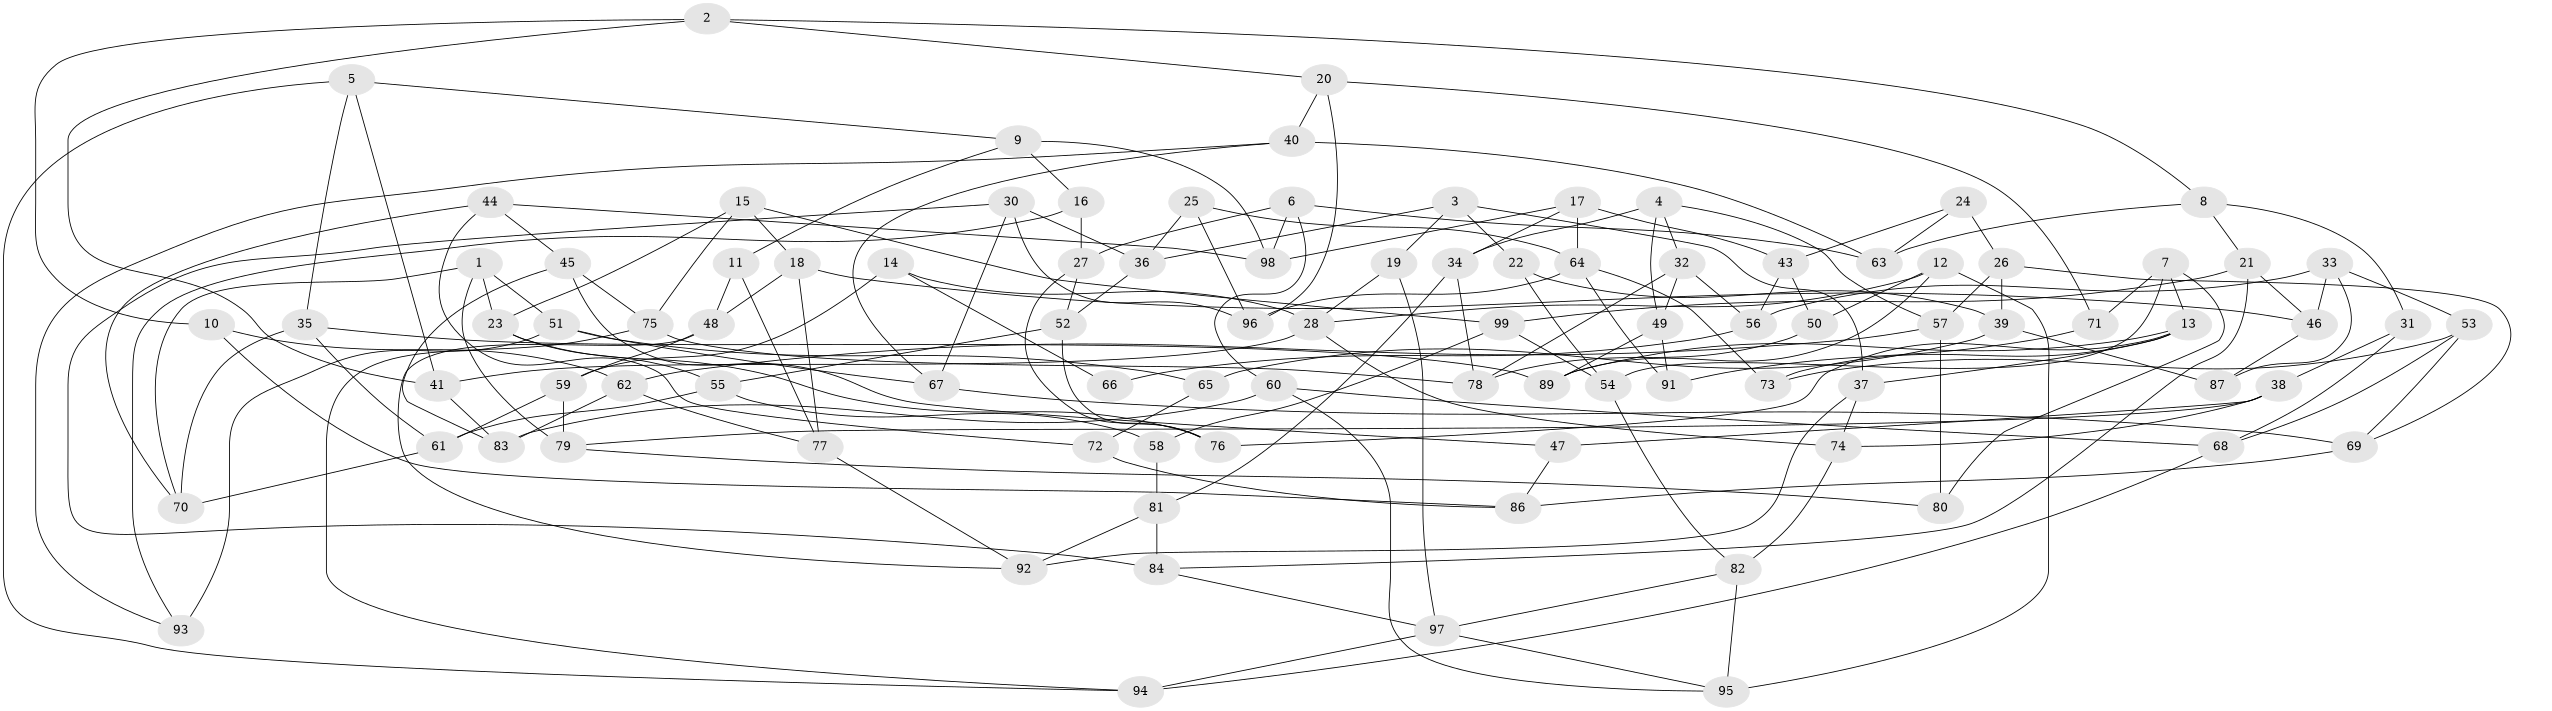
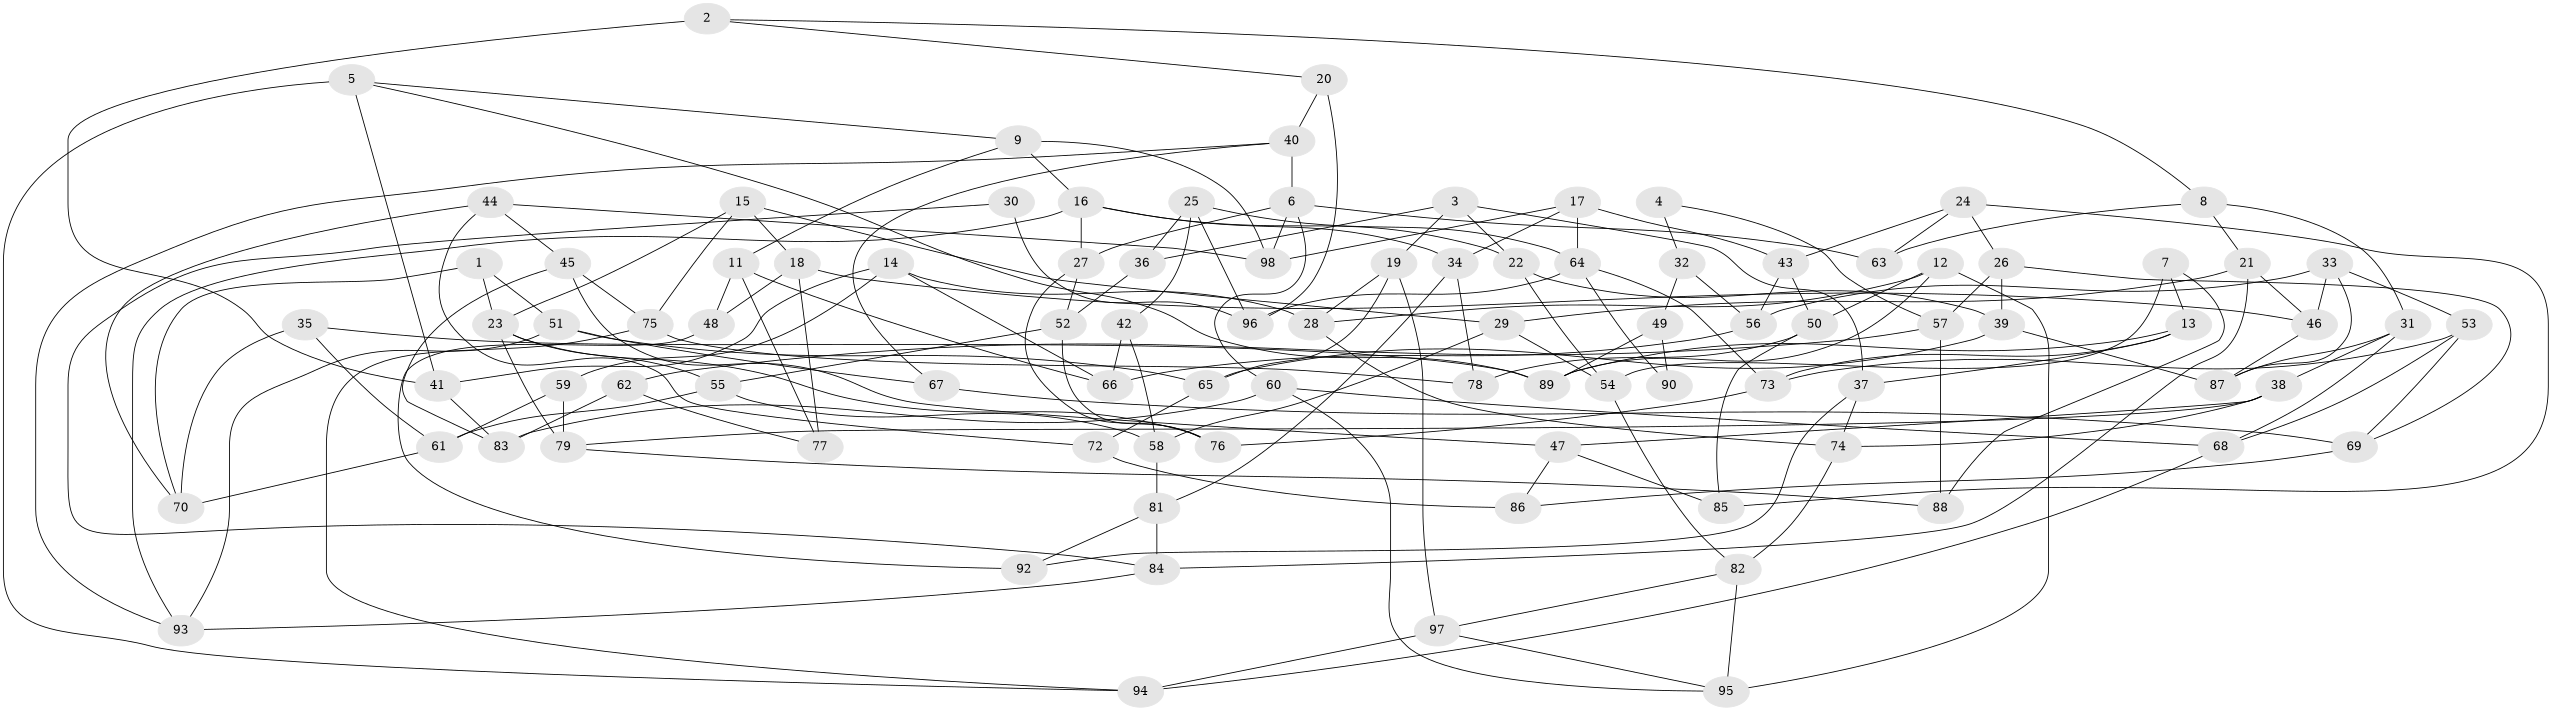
edge "40" -- "63": now "40" -- "6"
edge "5" -- "35": now "5" -- "89"
edge "16" -- "22": added
edge "30" -- "36": removed
edge "4" -- "34": now "16" -- "34"
edge "4" -- "49": removed
edge "30" -- "67": removed
node "10": removed
node "42": added
node "99": label "99" -> "29"
edge "32" -- "78": removed
node "71": removed
edge "11" -- "66": added
edge "19" -- "65": added
edge "48" -- "59": removed
edge "31" -- "87": added
edge "28" -- "41": now "14" -- "41"
edge "1" -- "79": now "23" -- "79"
node "91": label "91" -> "90"
edge "13" -- "76": now "73" -- "76"
edge "77" -- "92": removed
node "85": added
node "80": label "80" -> "88"
edge "84" -- "97": now "84" -- "93"
